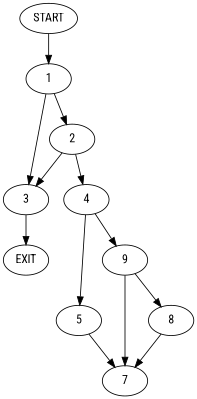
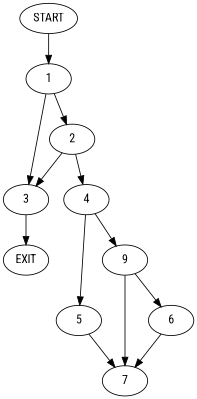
node "8": label "8" -> "6"
